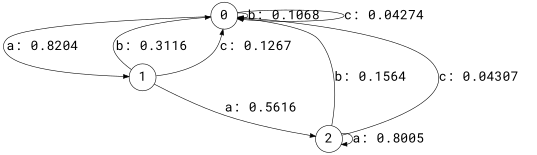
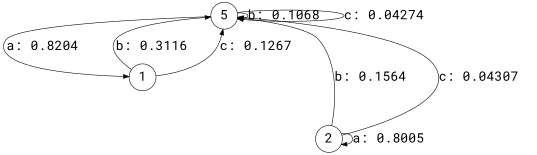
node "0": label "0" -> "5"
edge "1" -> "2": removed, label "a: 0.5616"
